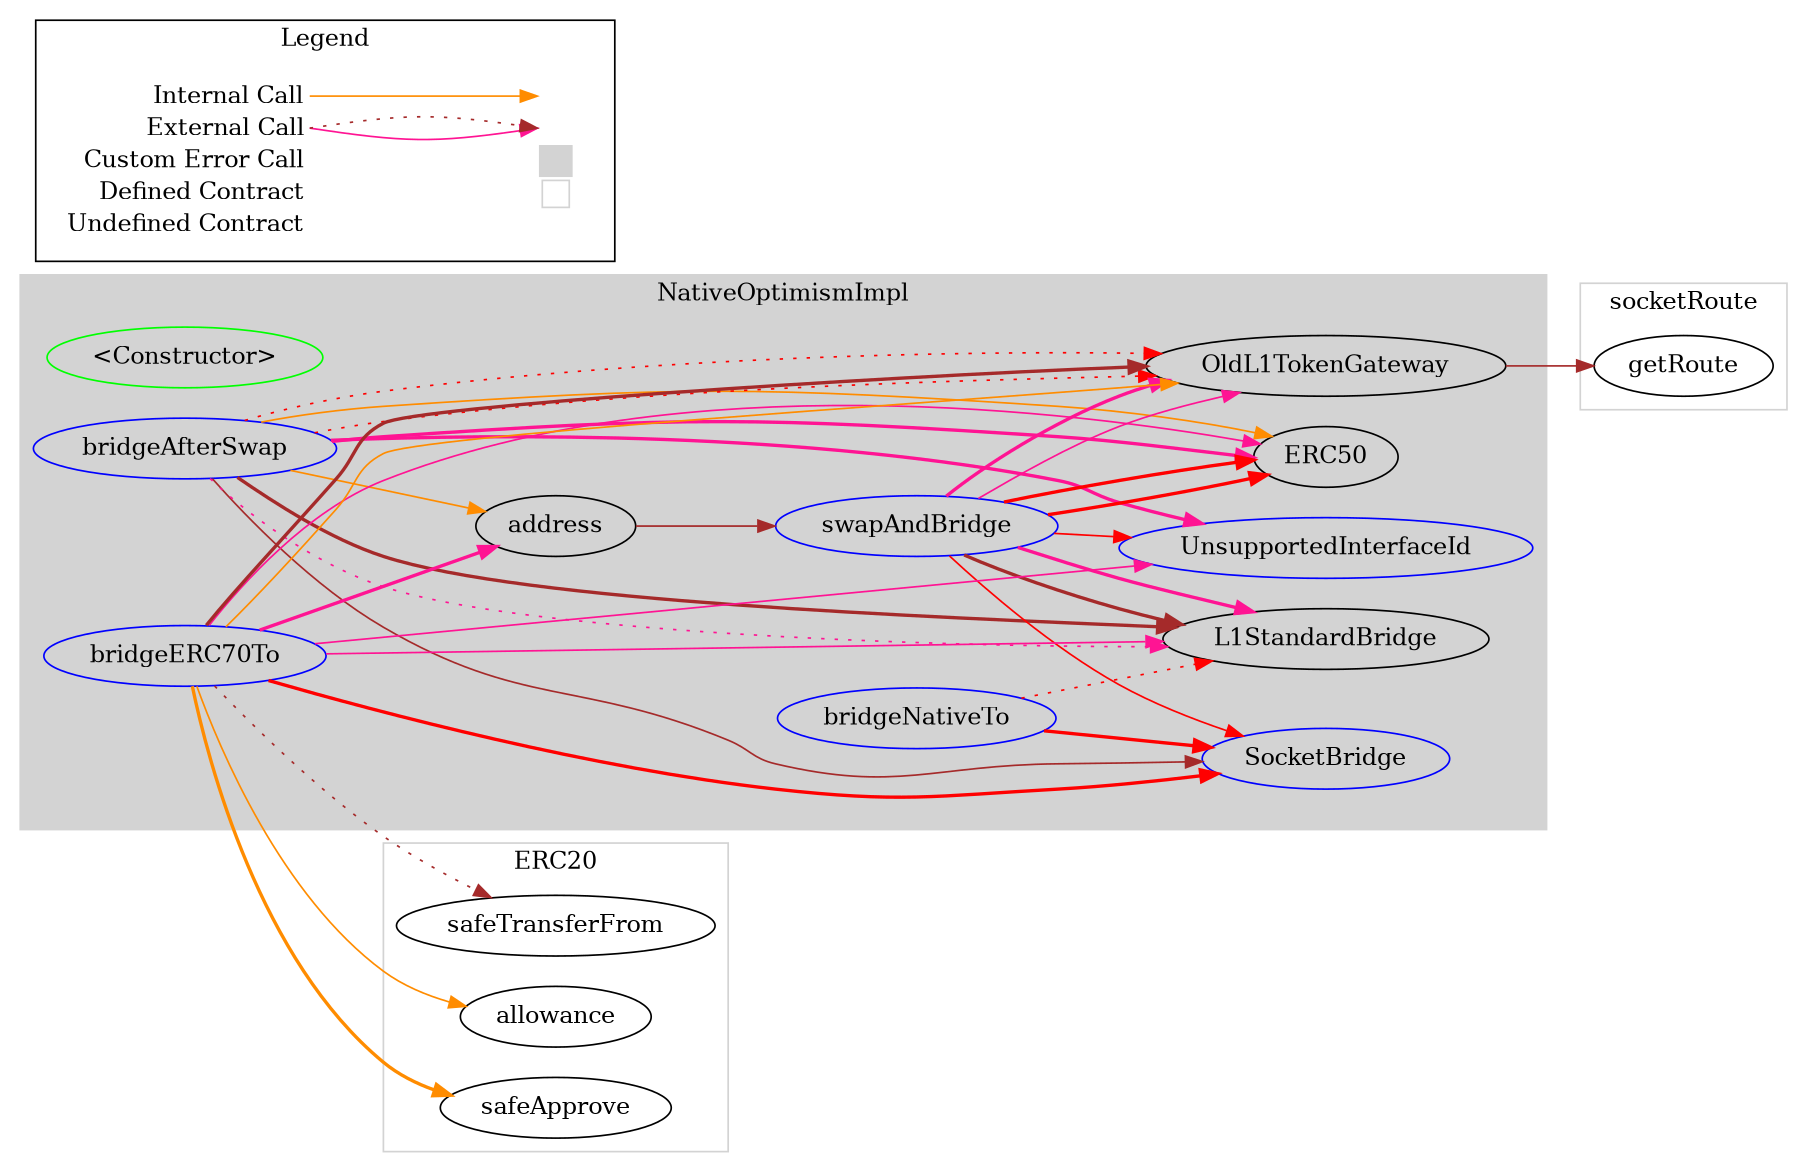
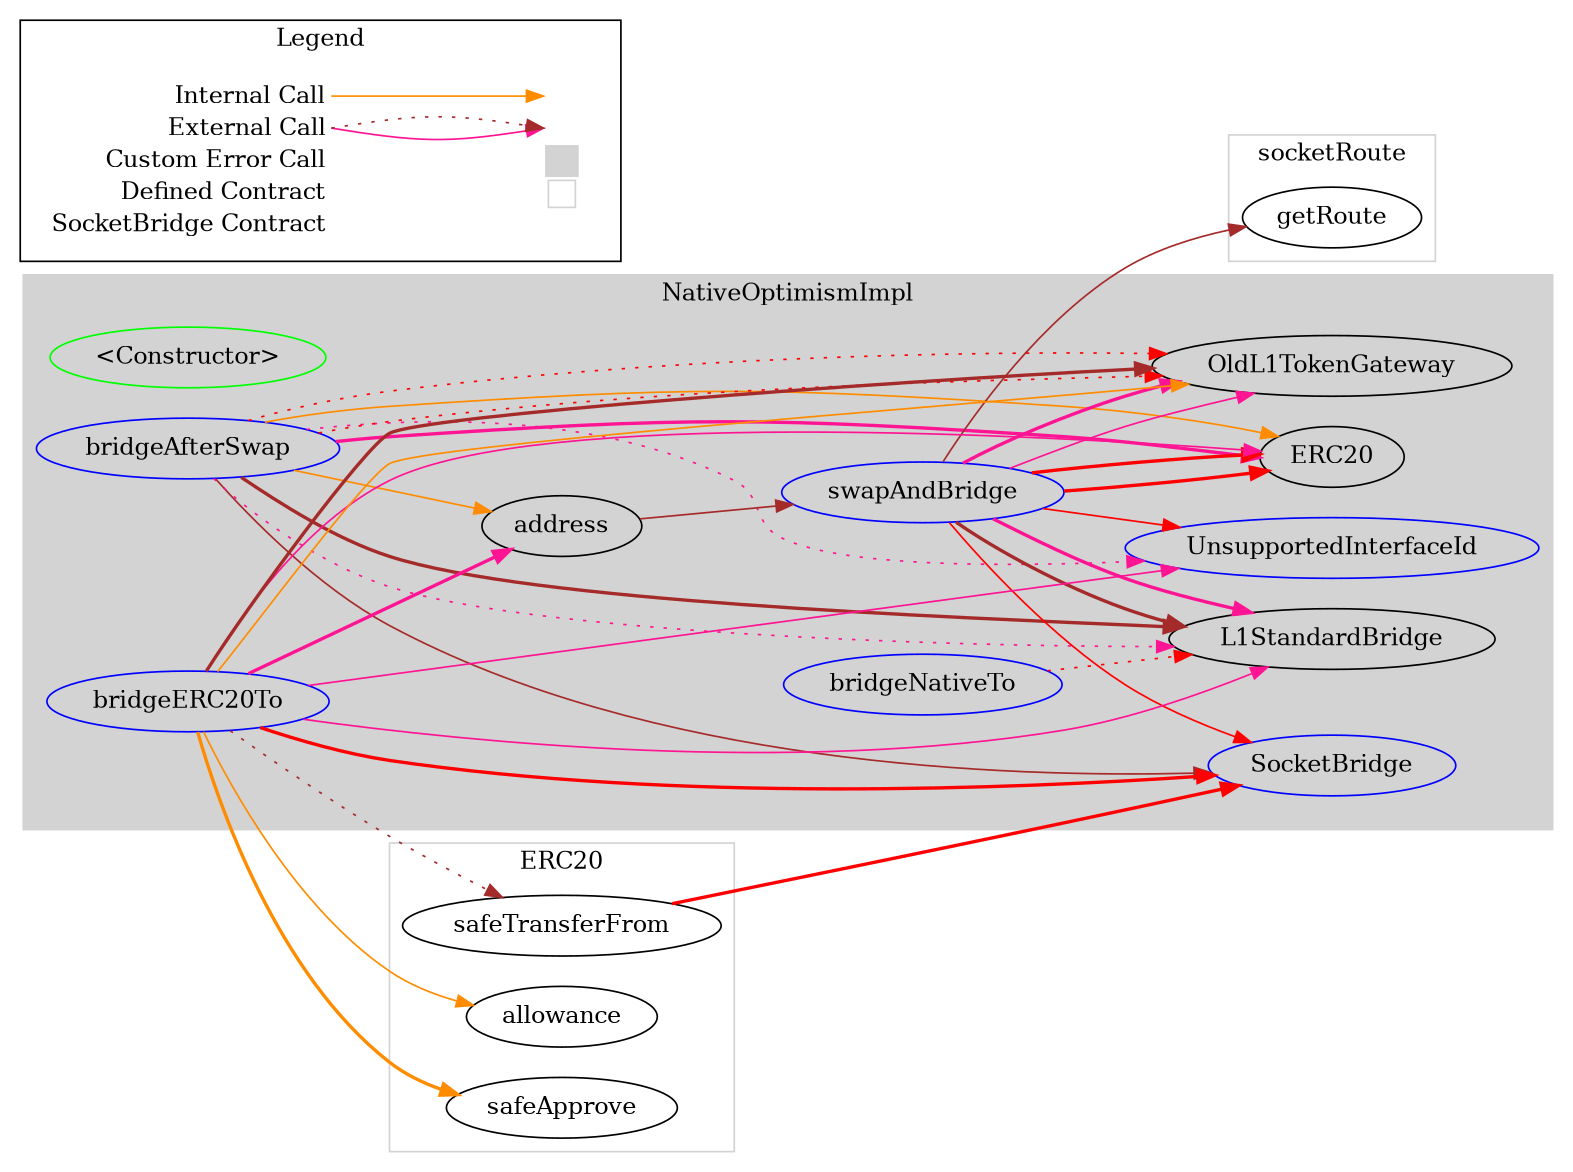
node "Internal Call": text "Undefined Contract" -> "SocketBridge Contract"
edge "OldL1TokenGateway" -> "getRoute": now "swapAndBridge" -> "getRoute"
edge "bridgeAfterSwap" -> "UnsupportedInterfaceId": style bold -> dotted
node "ERC50": label "ERC50" -> "ERC20"
node "bridgeERC70To": label "bridgeERC70To" -> "bridgeERC20To"
edge "bridgeNativeTo" -> "SocketBridge": now "safeTransferFrom" -> "SocketBridge"
